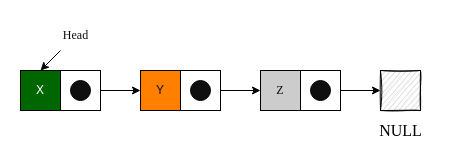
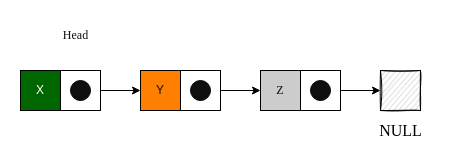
edge "Head" -> "X": removed
